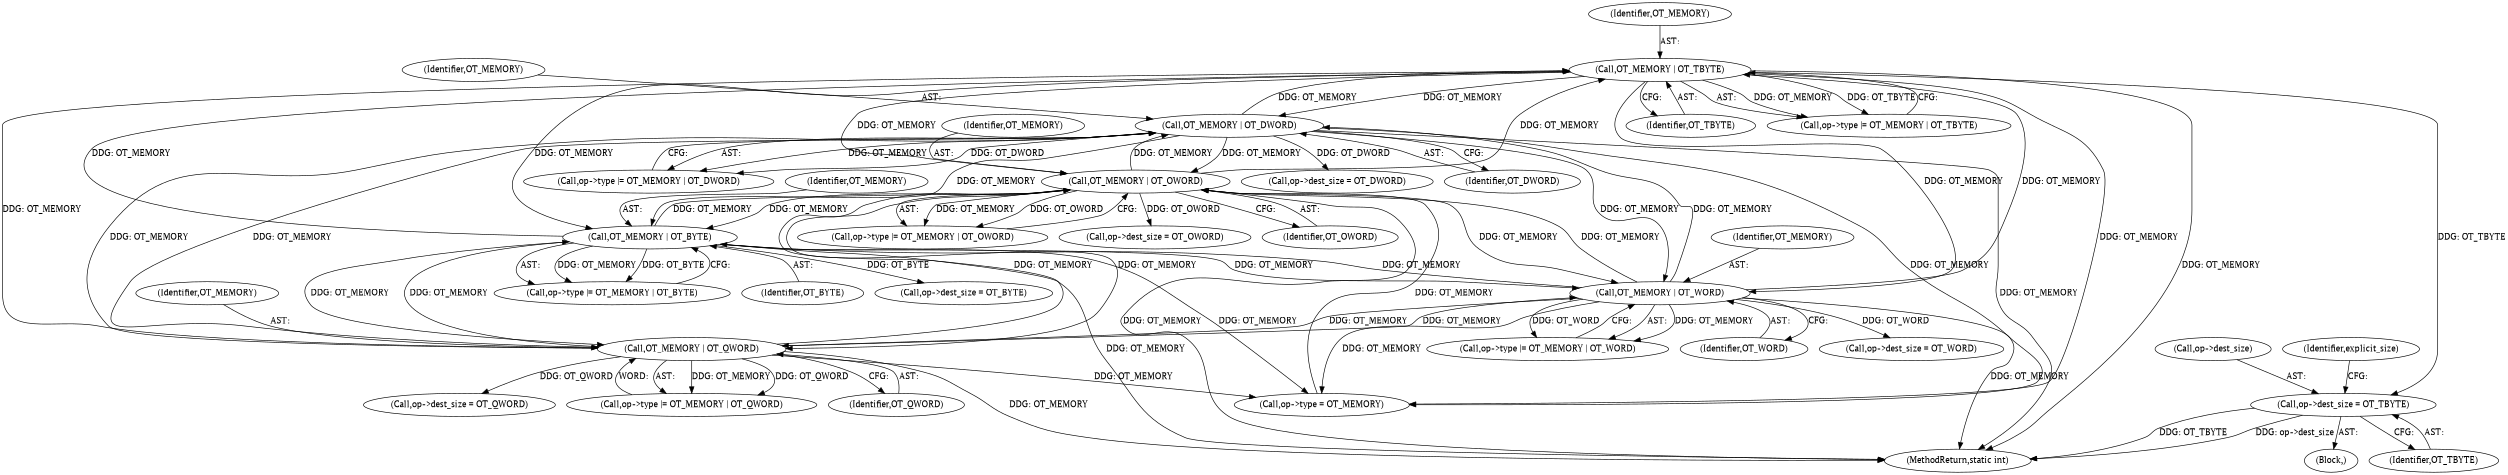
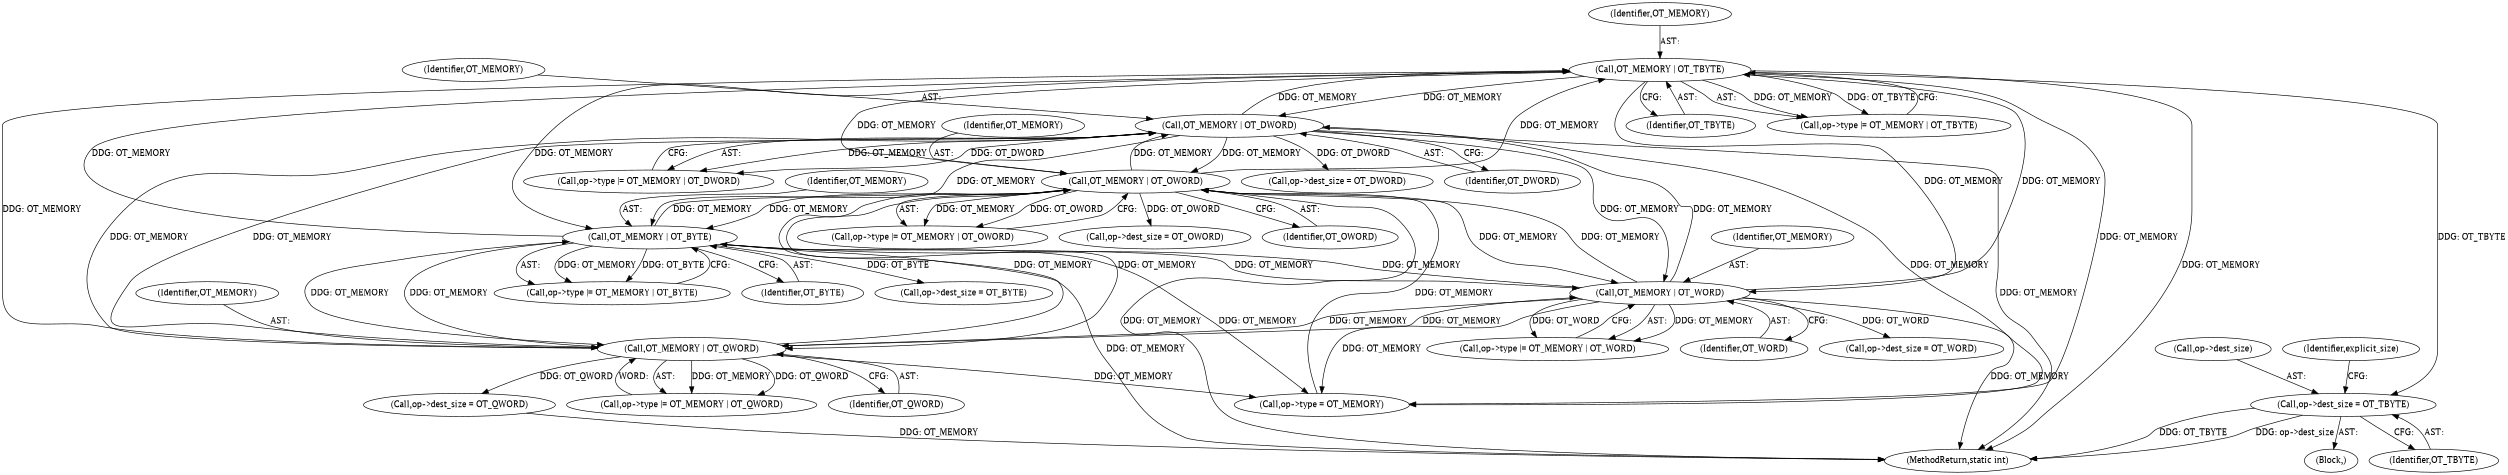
edge "(Call,OT_MEMORY | OT_BYTE)" -> "(Identifier,OT_BYTE)": added, label "CFG:"
edge "(Call,OT_MEMORY | OT_QWORD)" -> "(MethodReturn,static int)": now "(Call,op->dest_size = OT_QWORD)" -> "(MethodReturn,static int)"
